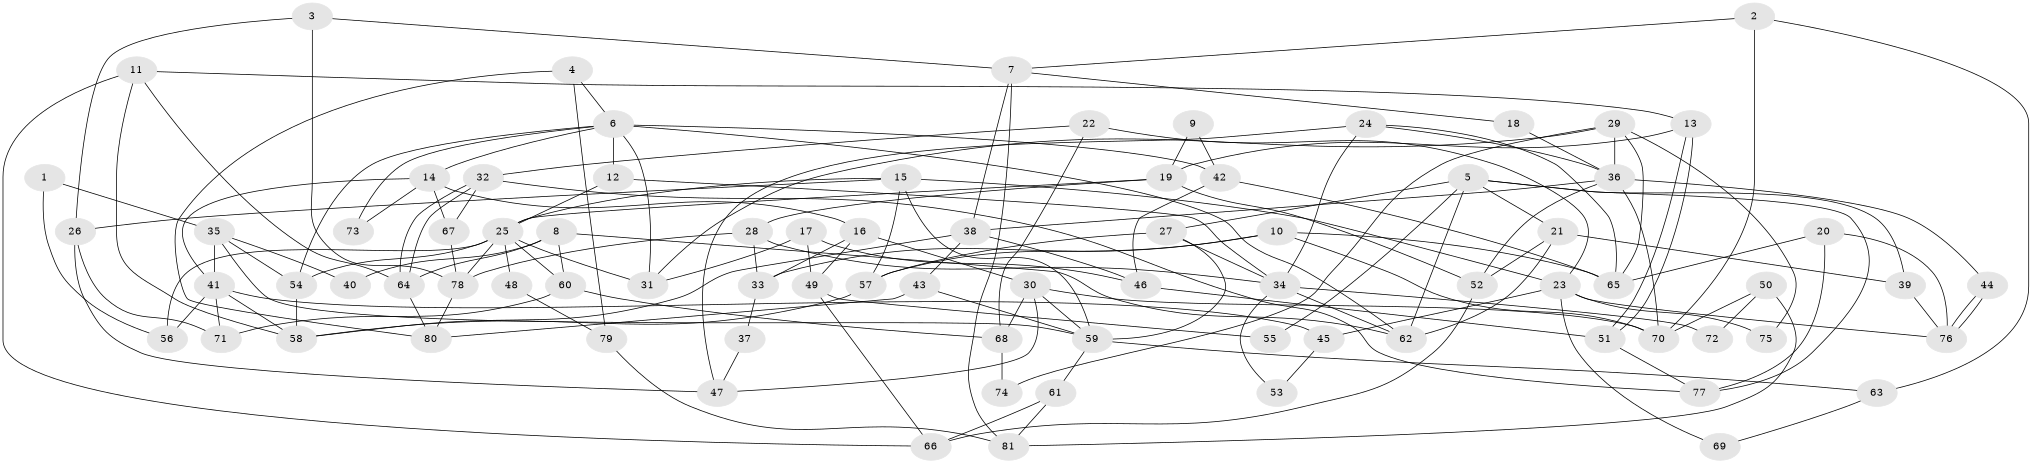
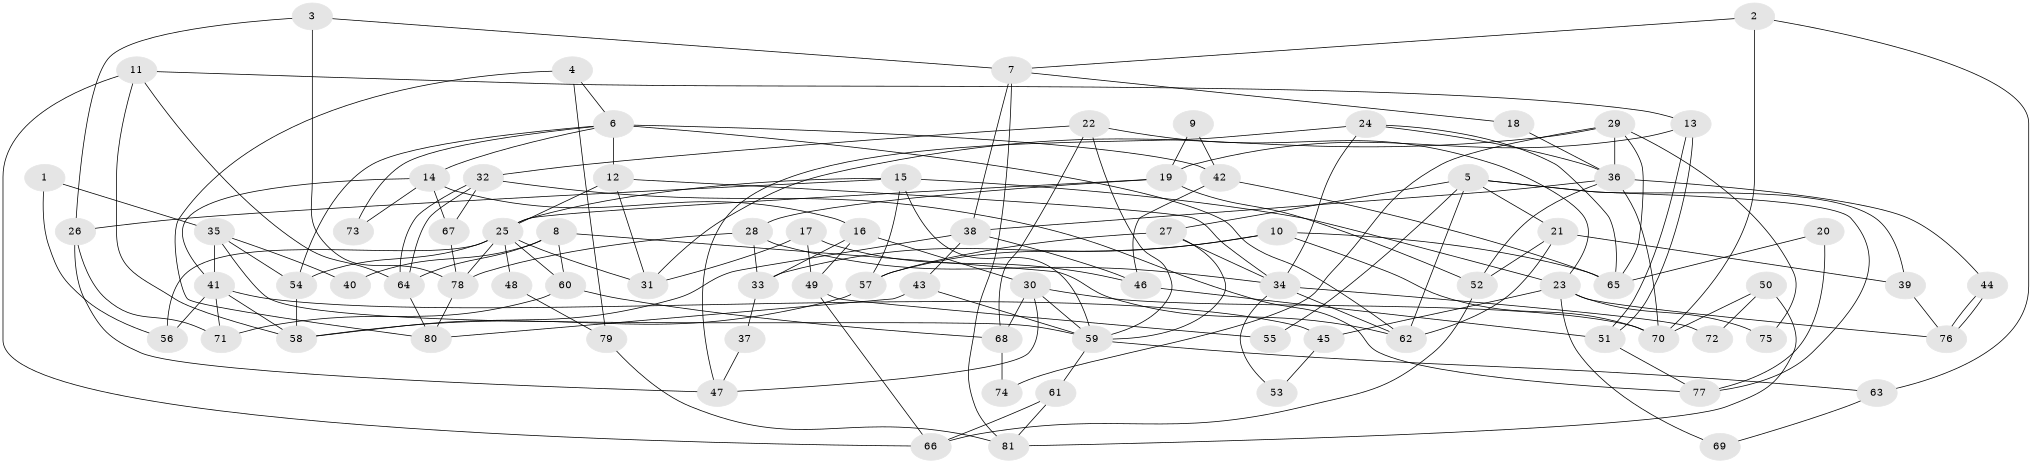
edge "6" -- "31": now "12" -- "31"
edge "22" -- "59": added
edge "20" -- "76": removed
